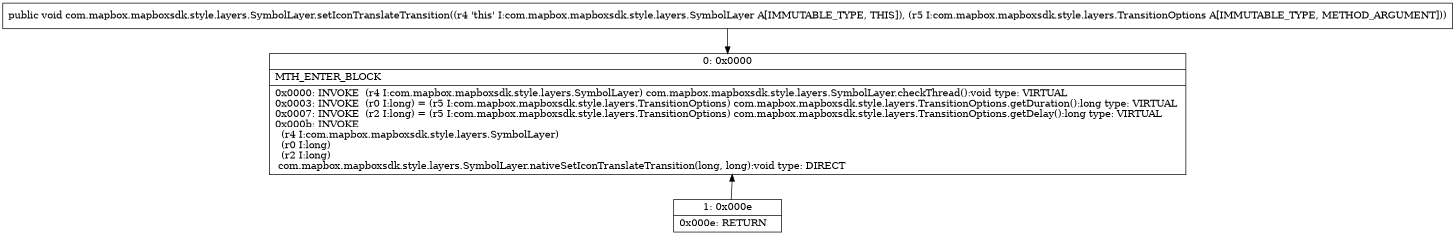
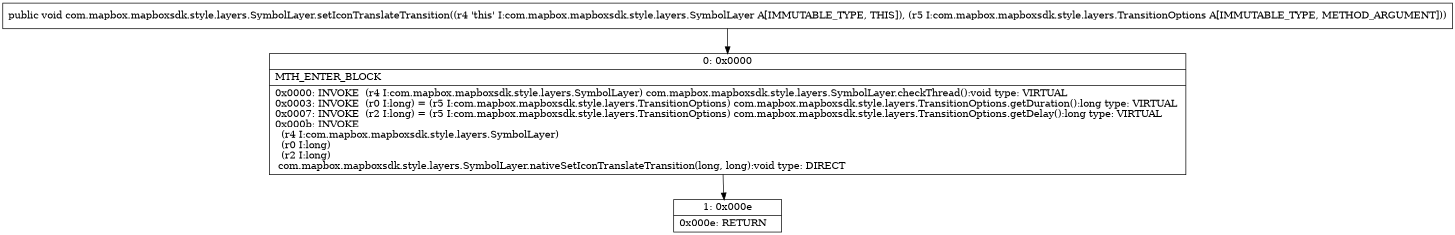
edge "1: 0x000e" -> "0: 0x0000": reversed
